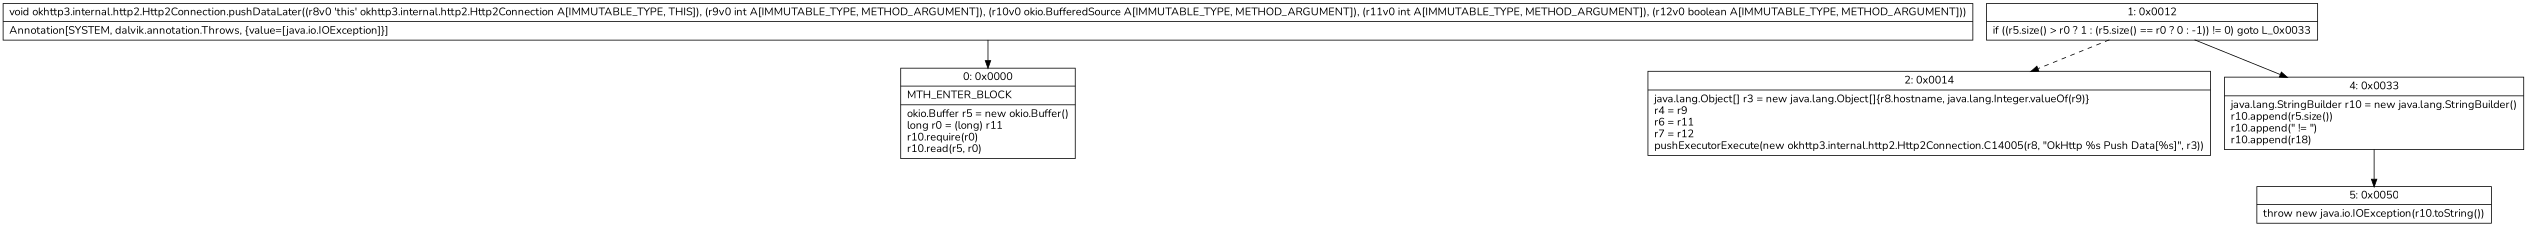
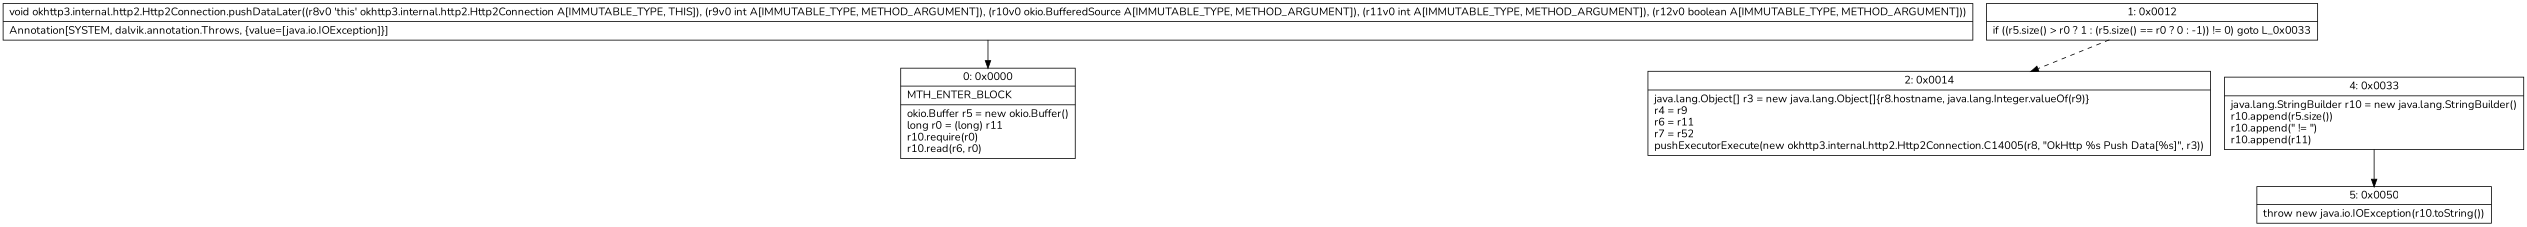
edge "1: 0x0012" -> "4: 0x0033": removed
node "2: 0x0014": text "r7 = r12" -> "r7 = r52"
node "4: 0x0033": text "r10.append(r18)" -> "r10.append(r11)"
node "0: 0x0000": text "r10.read(r5, r0)" -> "r10.read(r6, r0)"
